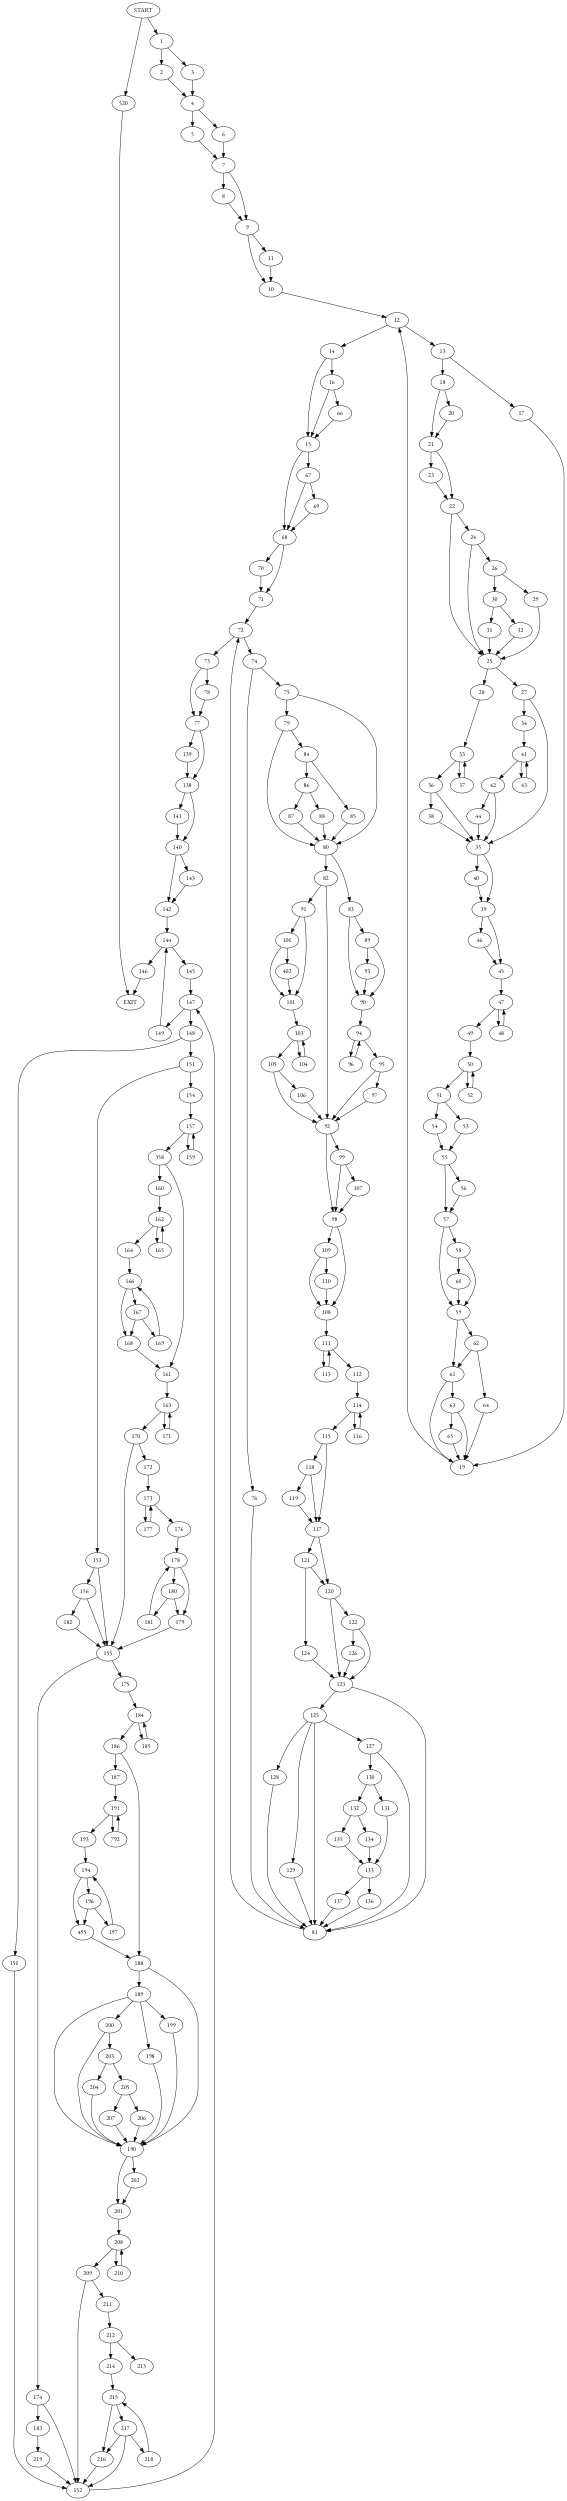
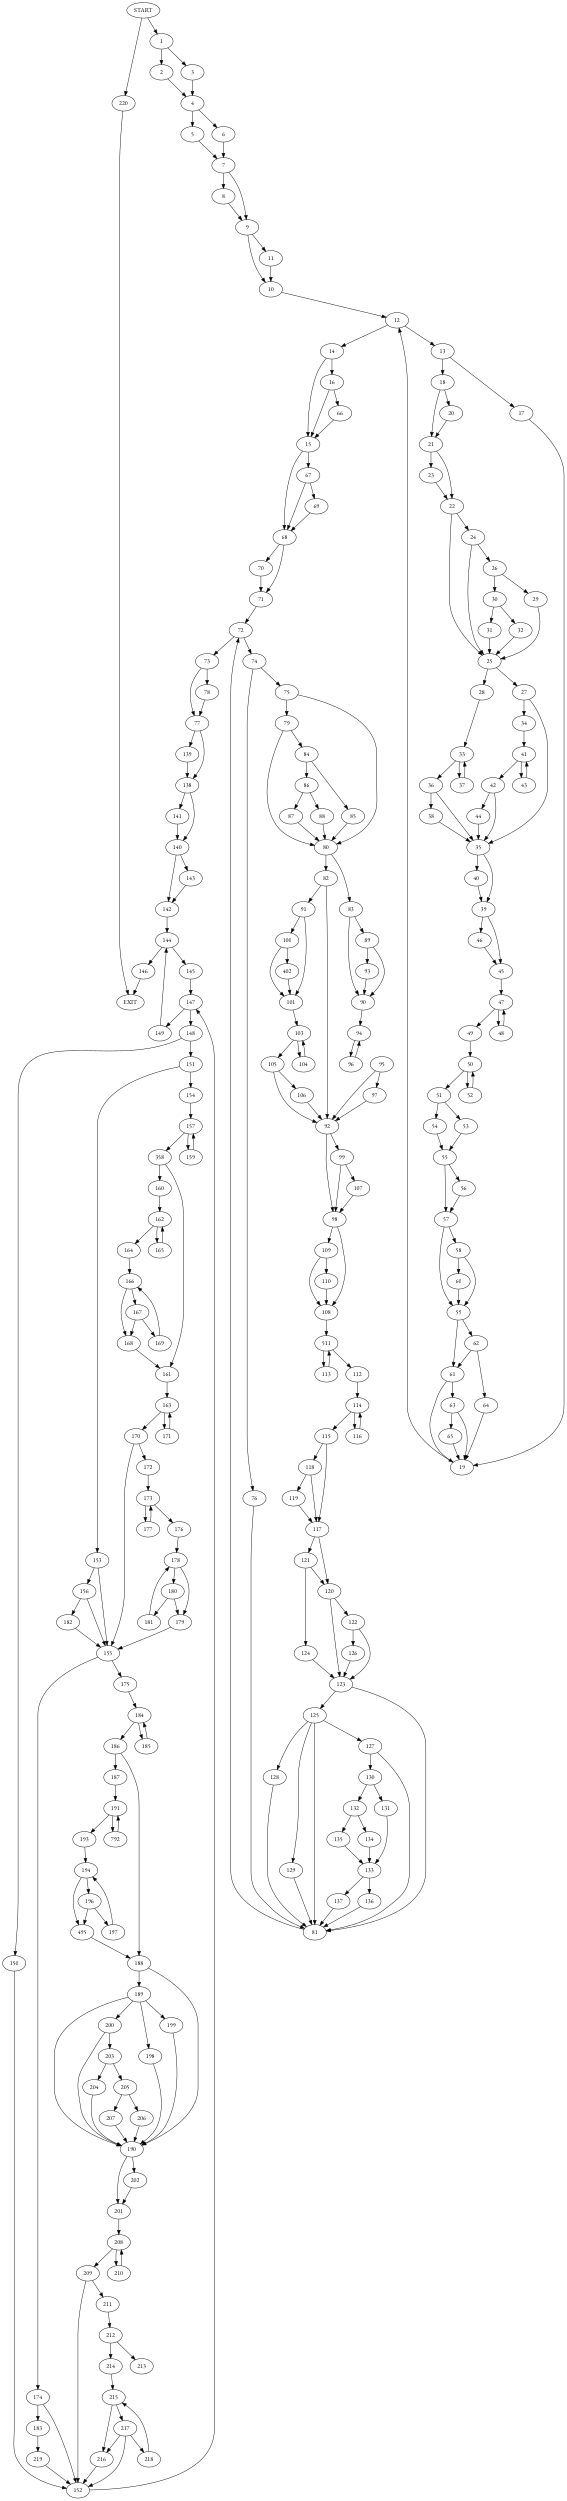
node "520": label "520" -> "220"
edge "94" -> "95": removed
node "111": label "111" -> "511"
